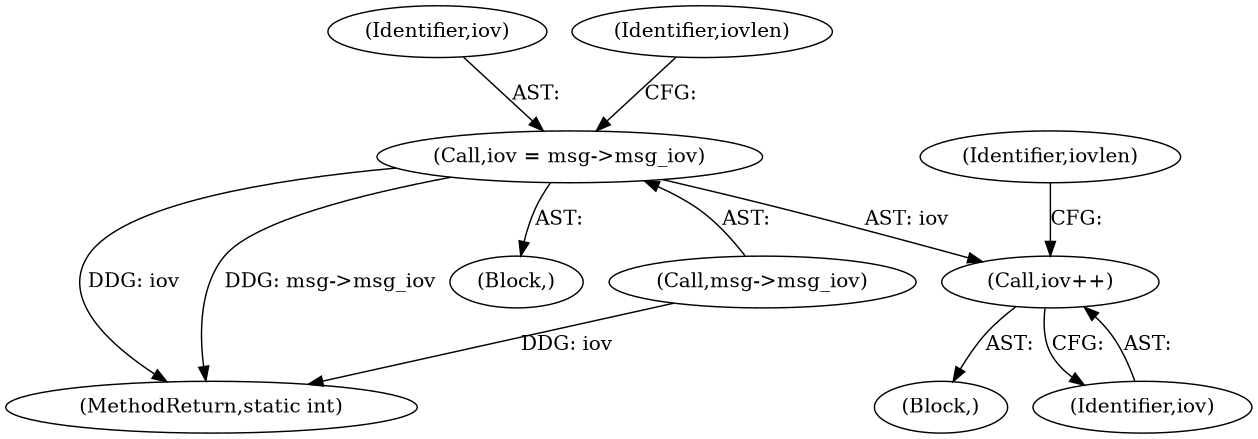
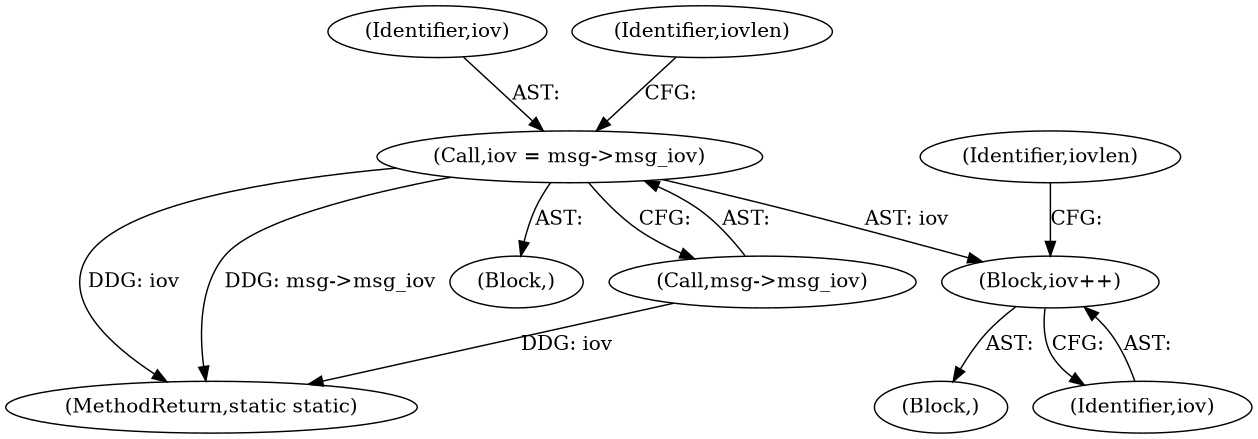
edge "(Call,iov = msg->msg_iov)" -> "(Call,msg->msg_iov)": added, label "CFG:"
node "(Call,iov++)": label "(Call,iov++)" -> "(Block,iov++)"
node "(MethodReturn,static int)": label "(MethodReturn,static int)" -> "(MethodReturn,static static)"
